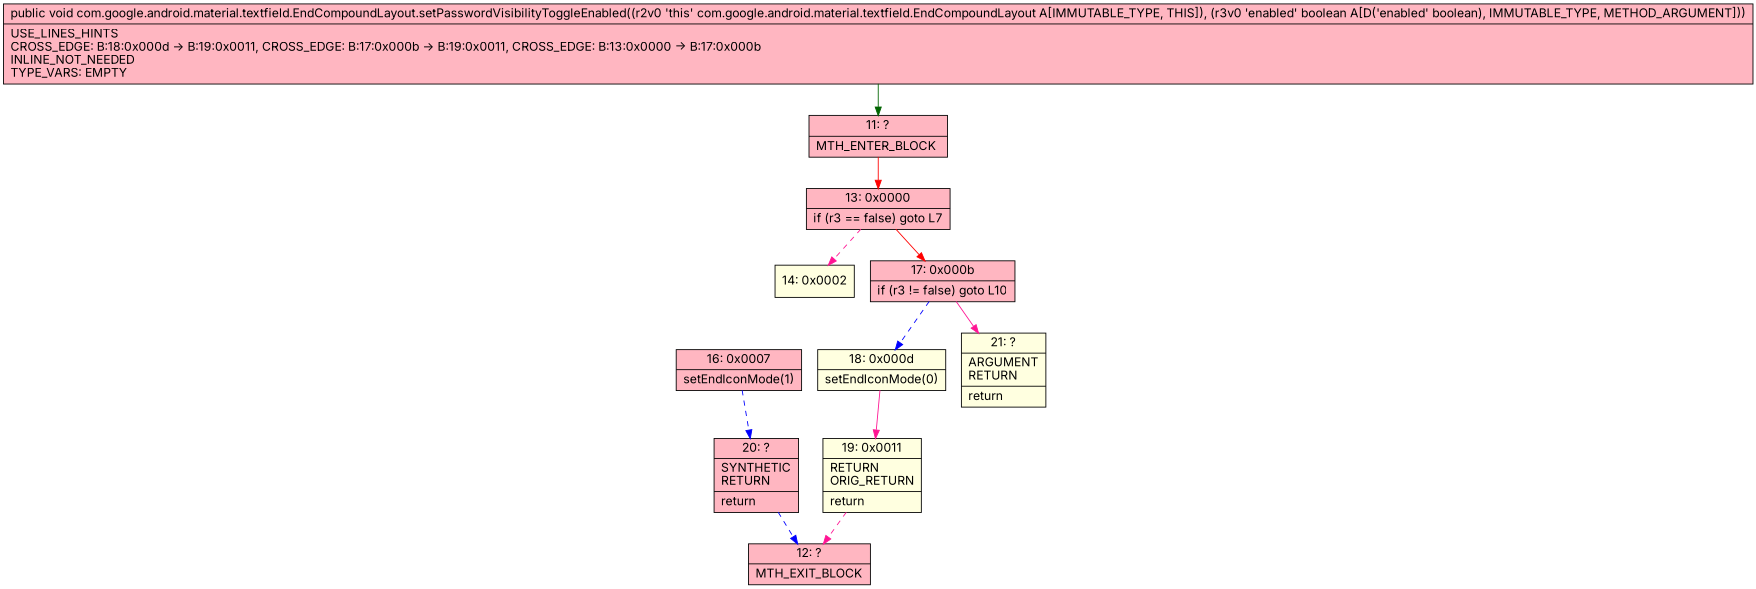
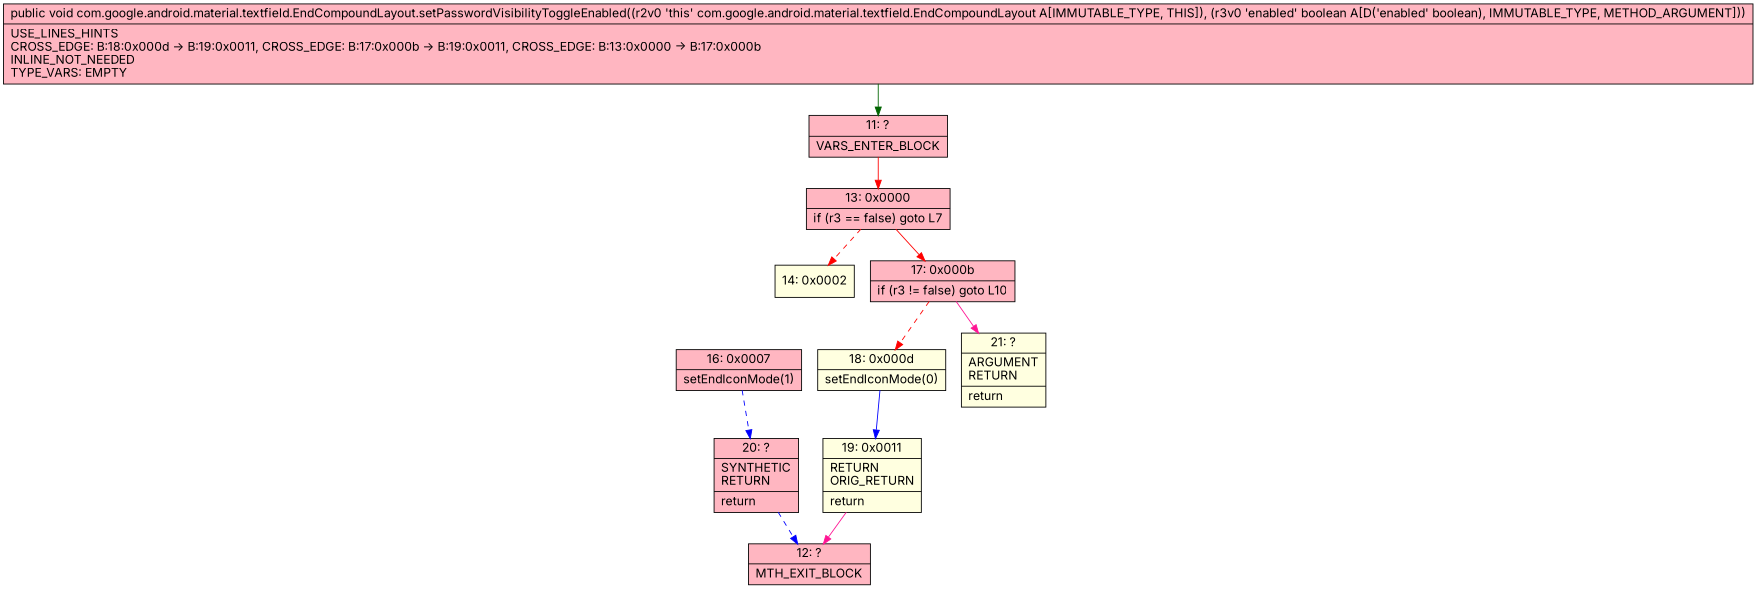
node "11: ?": text "MTH_ENTER_BLOCK" -> "VARS_ENTER_BLOCK"
edge "13: 0x0000" -> "14: 0x0002": color deeppink -> red
edge "17: 0x000b" -> "18: 0x000d": color blue -> red
edge "18: 0x000d" -> "19: 0x0011": color deeppink -> blue
edge "19: 0x0011" -> "12: ?": style dashed -> solid
